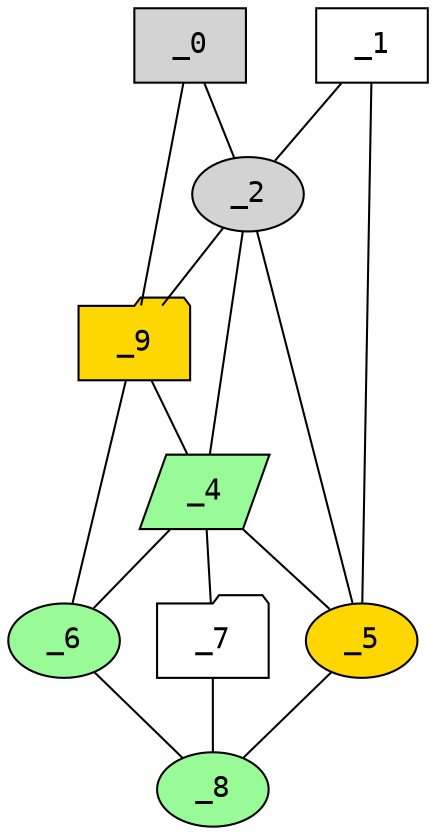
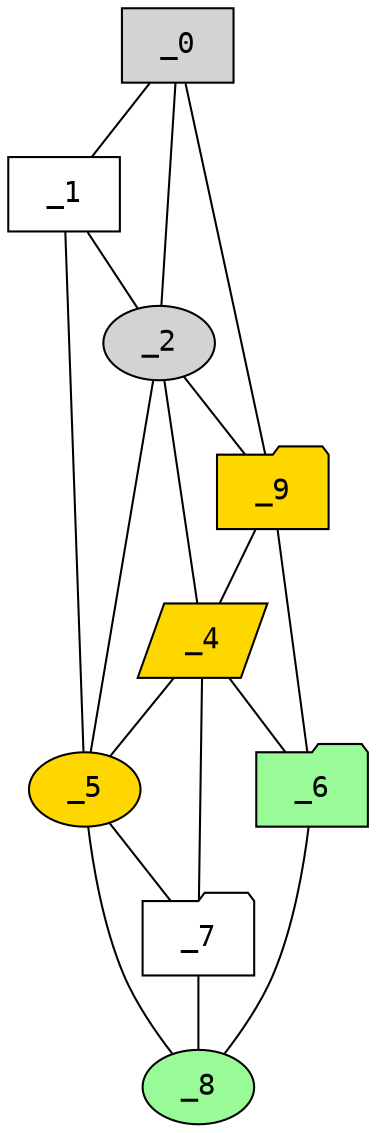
edge "_0" -- "_1": added
node "_4": fillcolor palegreen -> gold
node "_6": shape ellipse -> folder
edge "_5" -- "_7": added
